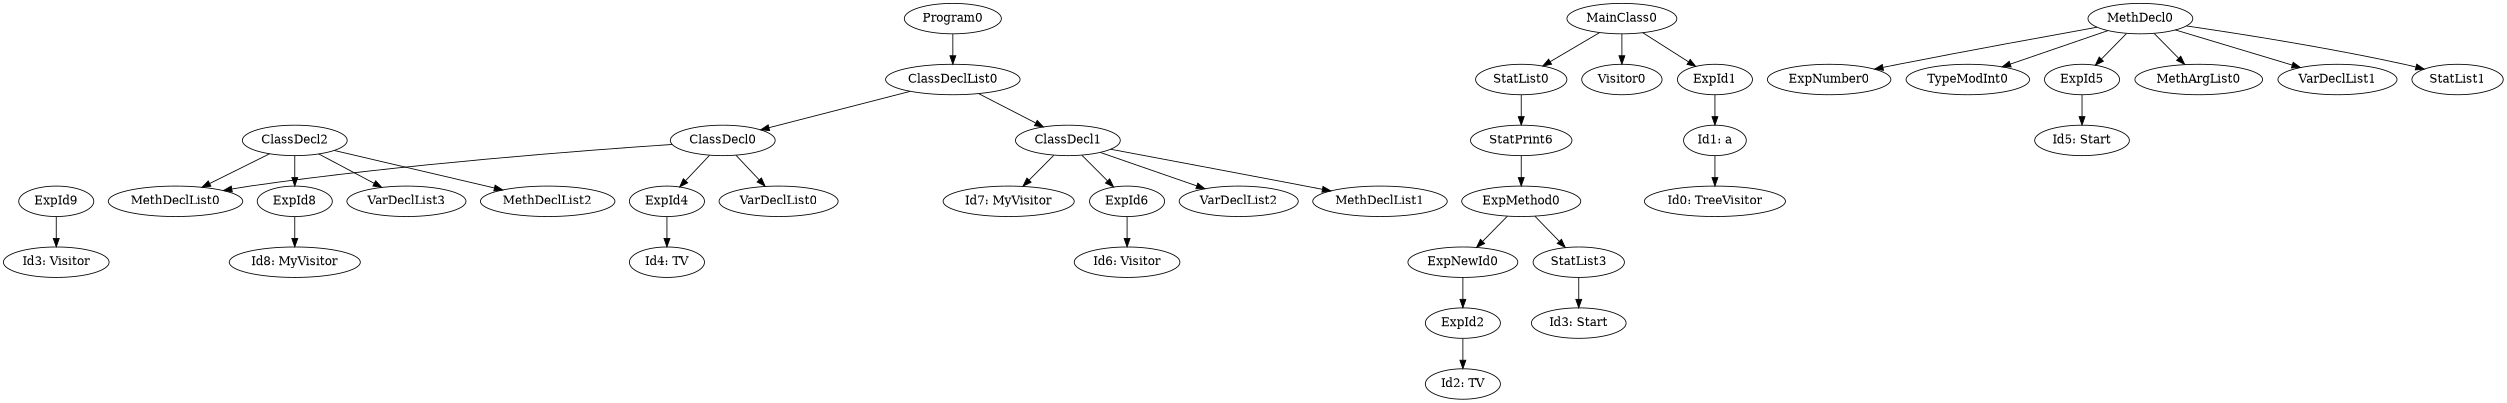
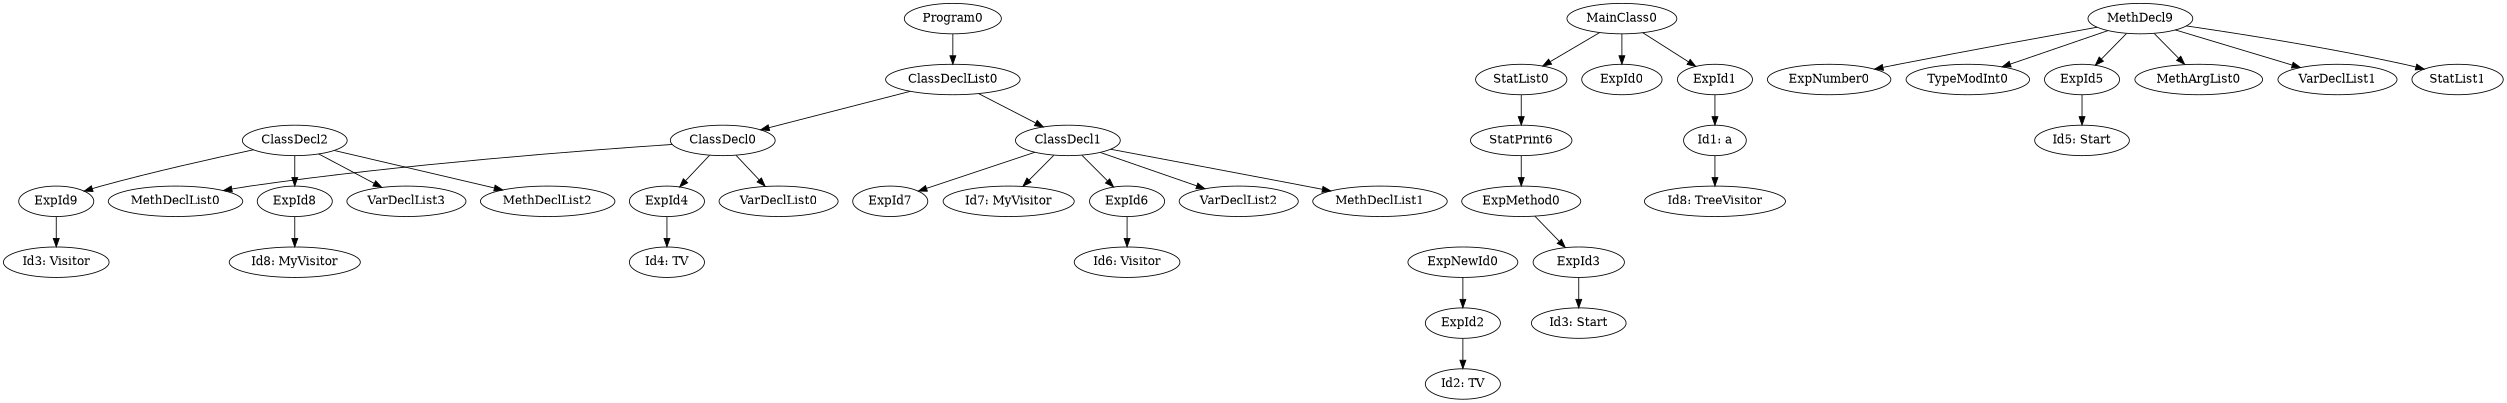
node "MethDecl0": label "MethDecl0" -> "MethDecl9"
node "Visitor0": label "Visitor0" -> "ExpId0"
edge "ClassDecl2" -> "MethDeclList0": now "ClassDecl2" -> "ExpId9"
node "ExpId7": added
node "Id0: TreeVisitor": label "Id0: TreeVisitor" -> "Id8: TreeVisitor"
edge "ExpMethod0" -> "ExpNewId0": removed
node "StatList3": label "StatList3" -> "ExpId3"
